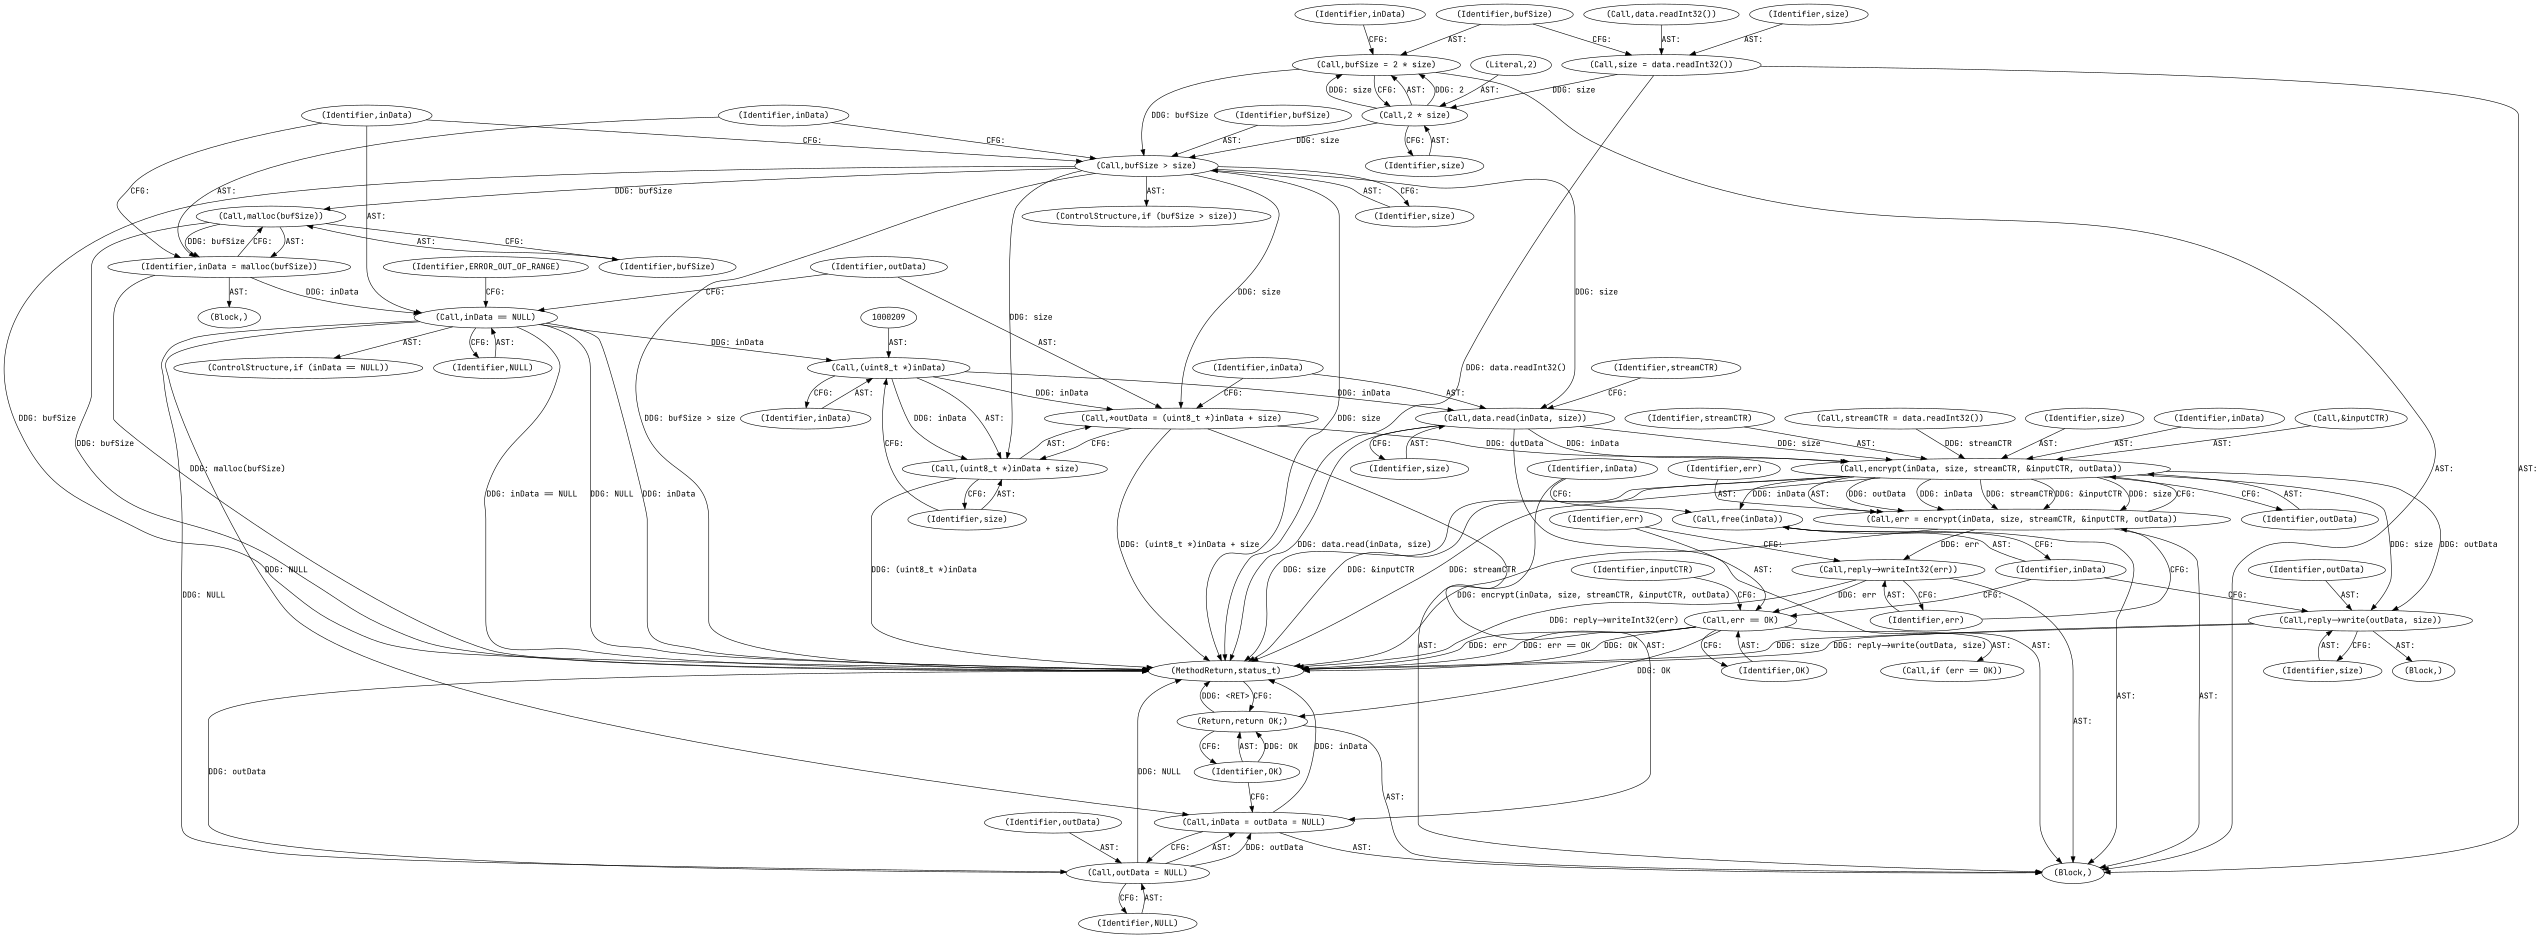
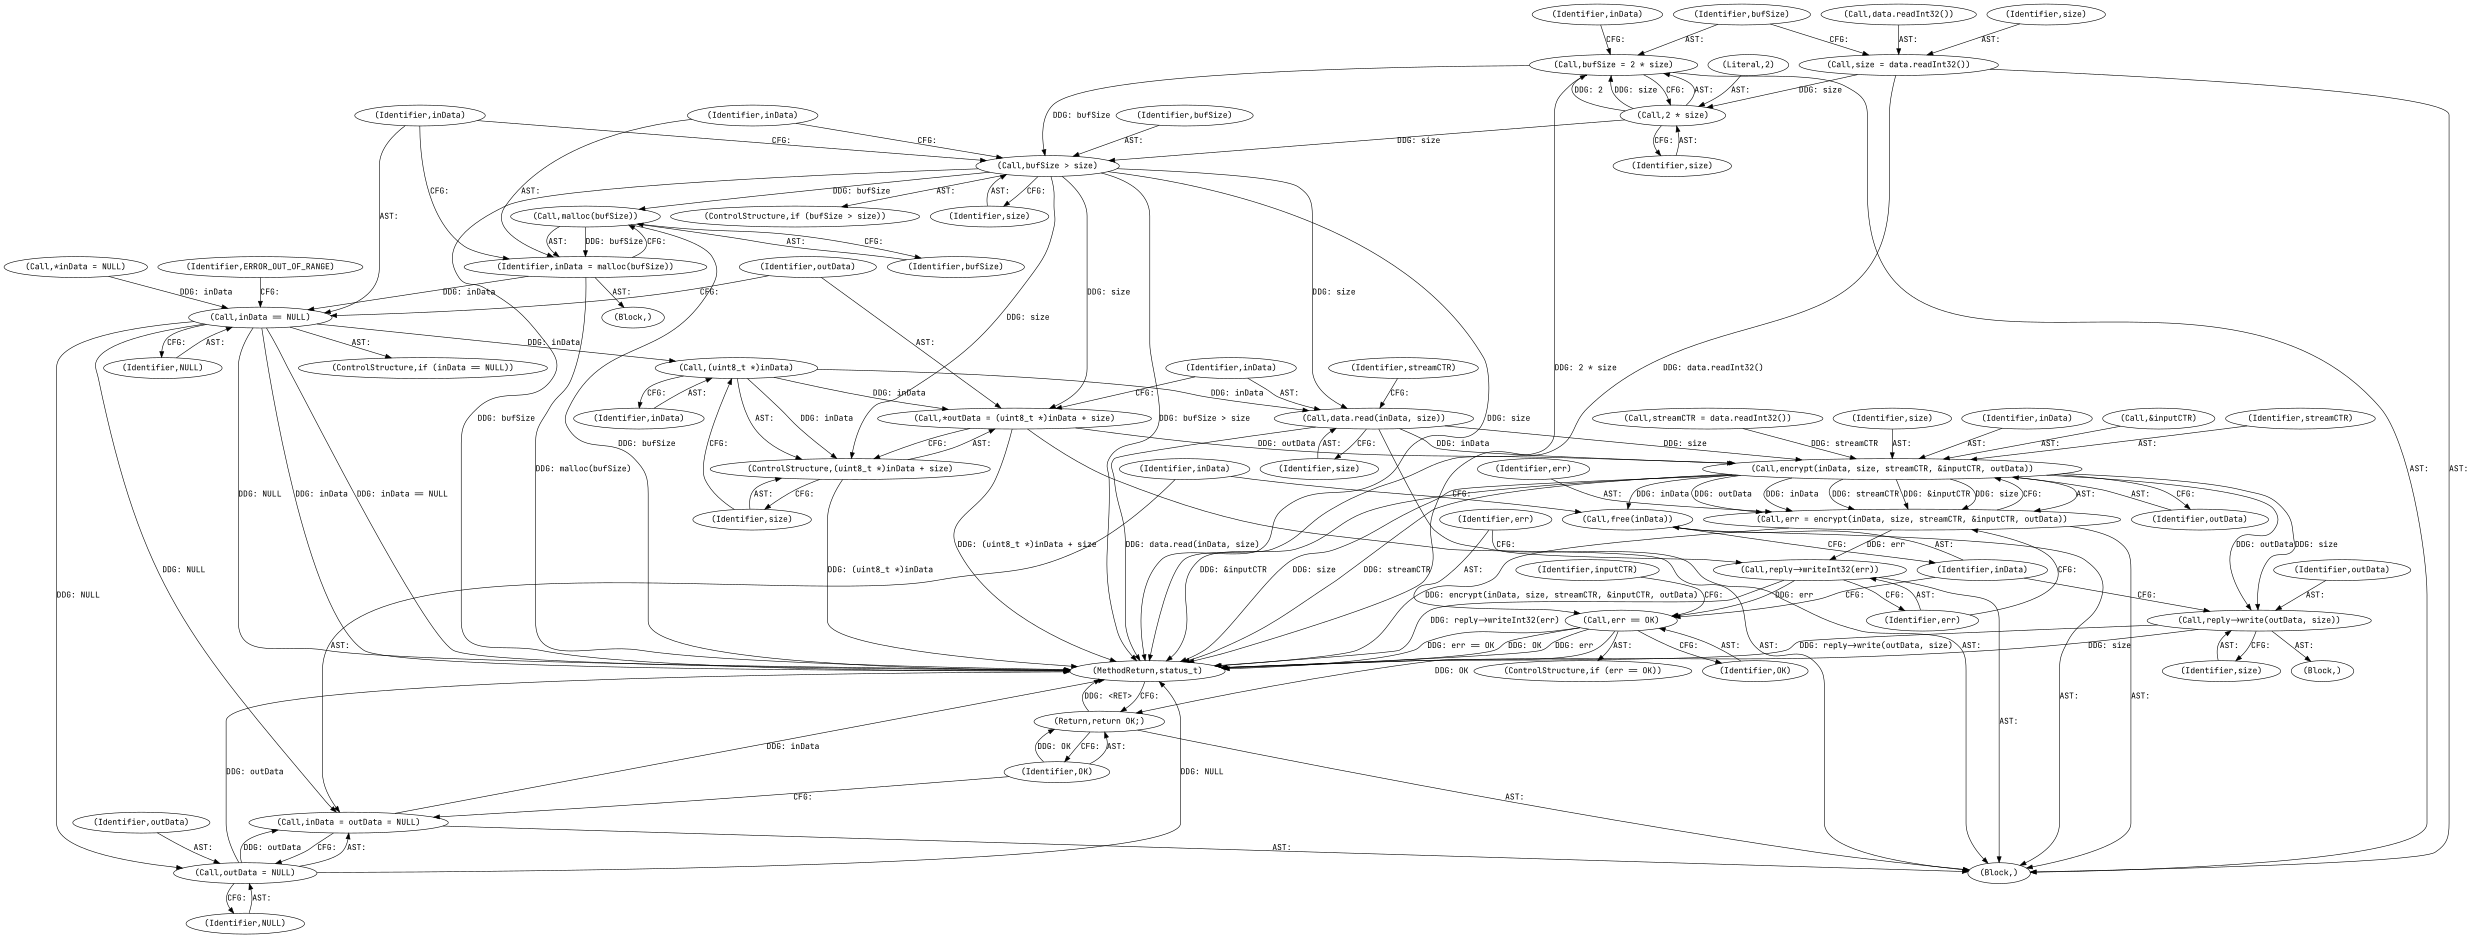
node "(Call,*inData = NULL)": added
node "1000209": removed
edge "(Call,bufSize = 2 * size)" -> "(MethodReturn,status_t)": added, label "DDG: 2 * size"
node "(Call,(uint8_t *)inData + size)": label "(Call,(uint8_t *)inData + size)" -> "(ControlStructure,(uint8_t *)inData + size)"
node "(Call,if (err == OK))": label "(Call,if (err == OK))" -> "(ControlStructure,if (err == OK))"
